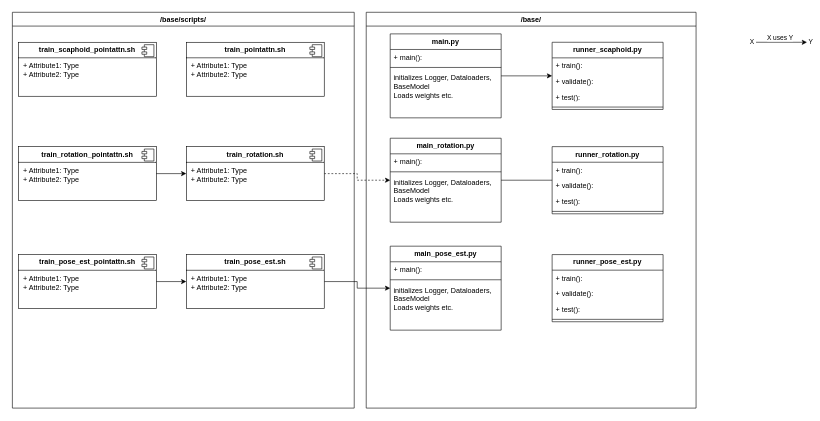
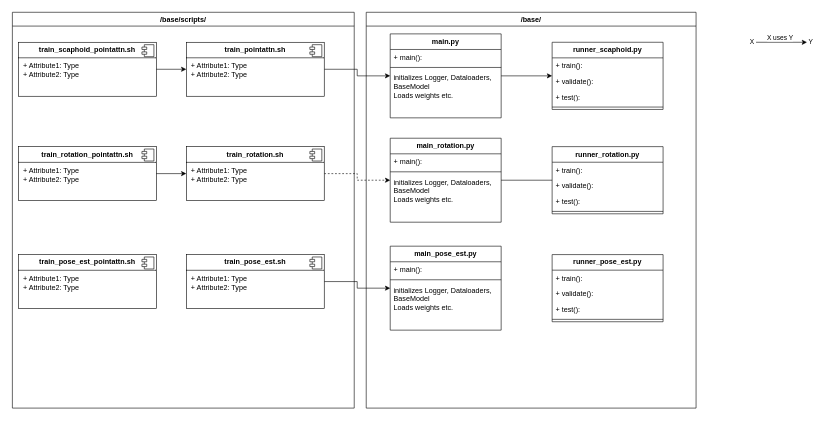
edge "train_scaphoid_pointattn.sh + Attribute1: Type + Attribute2: Type" -> "train_pointattn.sh + Attribute1: Type + Attribute2: Type": added
edge "train_pointattn.sh + Attribute1: Type + Attribute2: Type" -> "main.py": added
edge "train_pose_est_pointattn.sh + Attribute1: Type + Attribute2: Type" -> "train_pose_est.sh + Attribute1: Type + Attribute2: Type": removed
